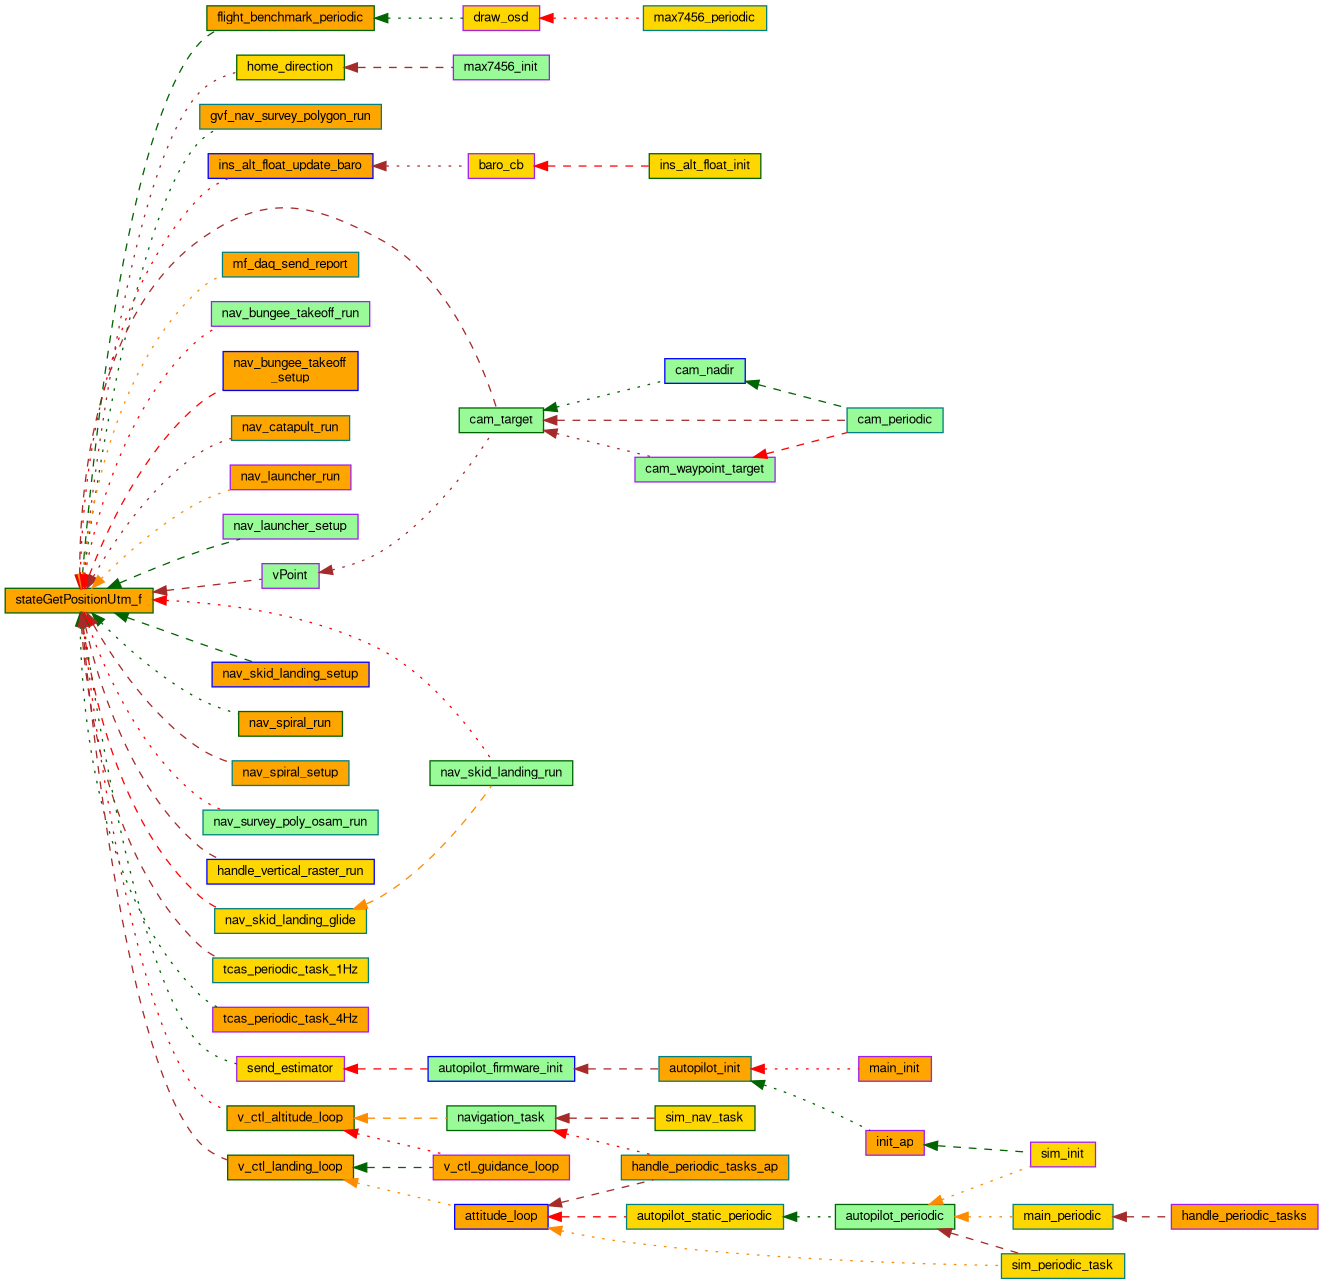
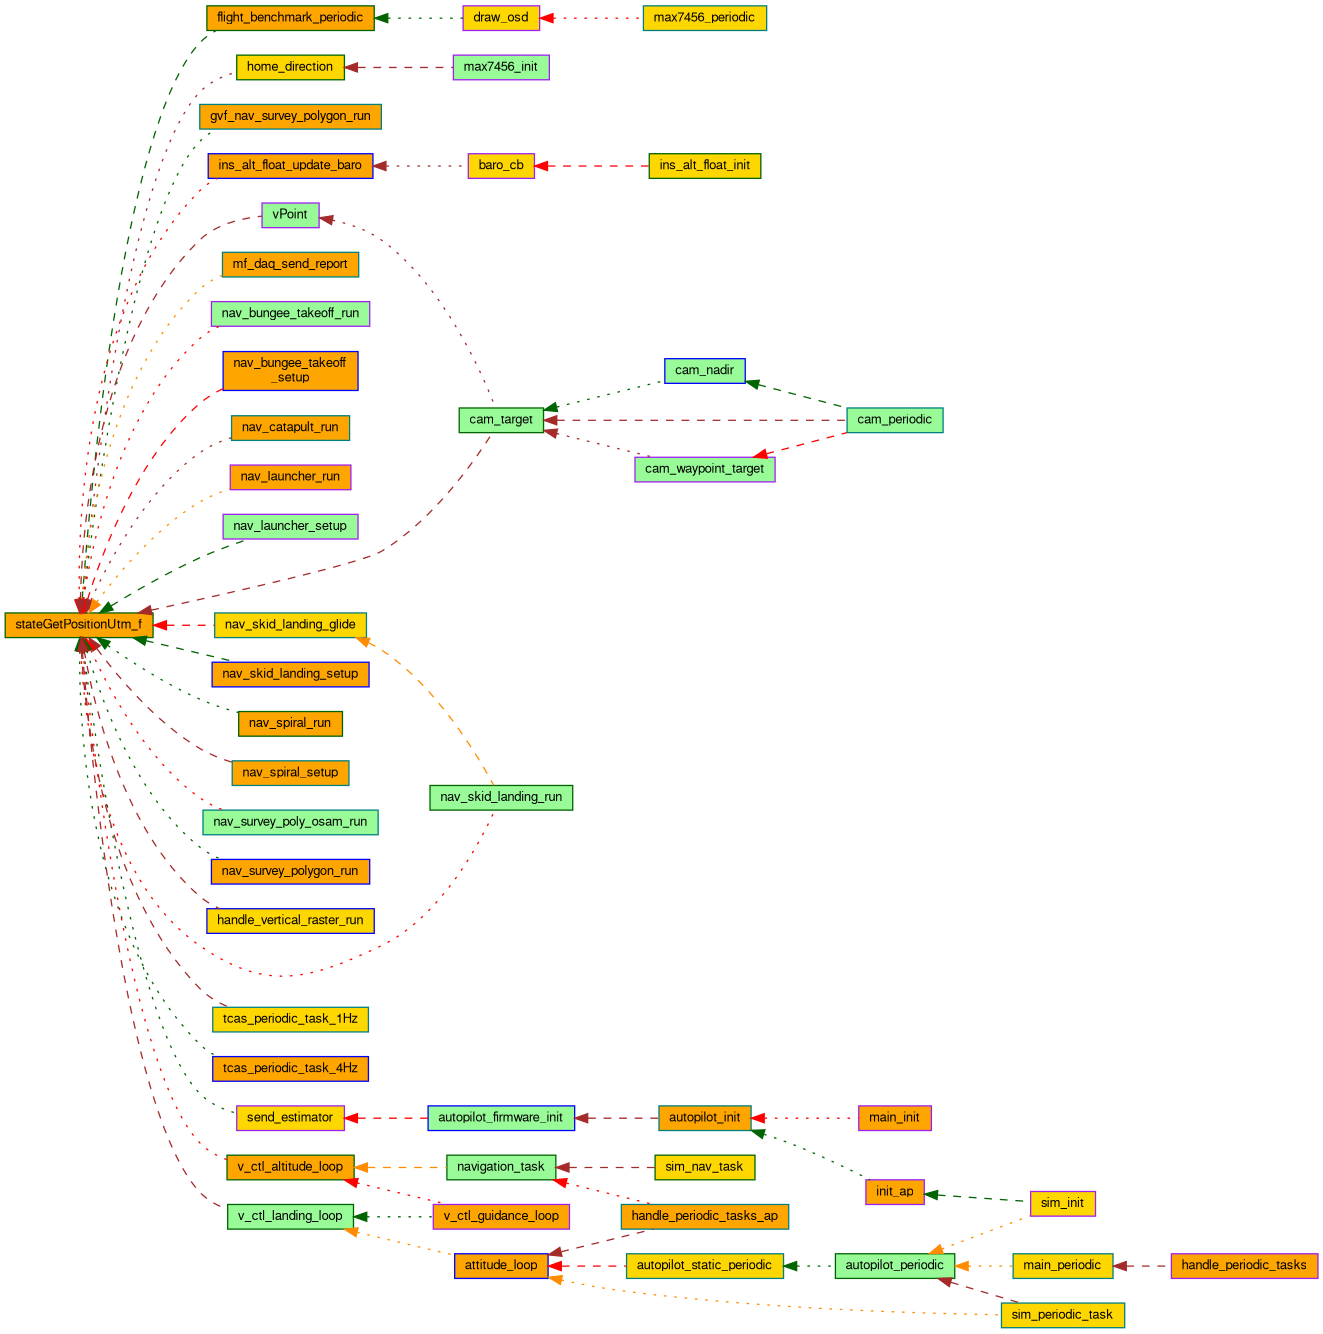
node "nav_survey_polygon_run": added
node "tcas_periodic_task_4Hz": color purple -> blue
node "v_ctl_landing_loop": fillcolor orange -> palegreen
edge "v_ctl_guidance_loop" -> "v_ctl_landing_loop": style dashed -> dotted
